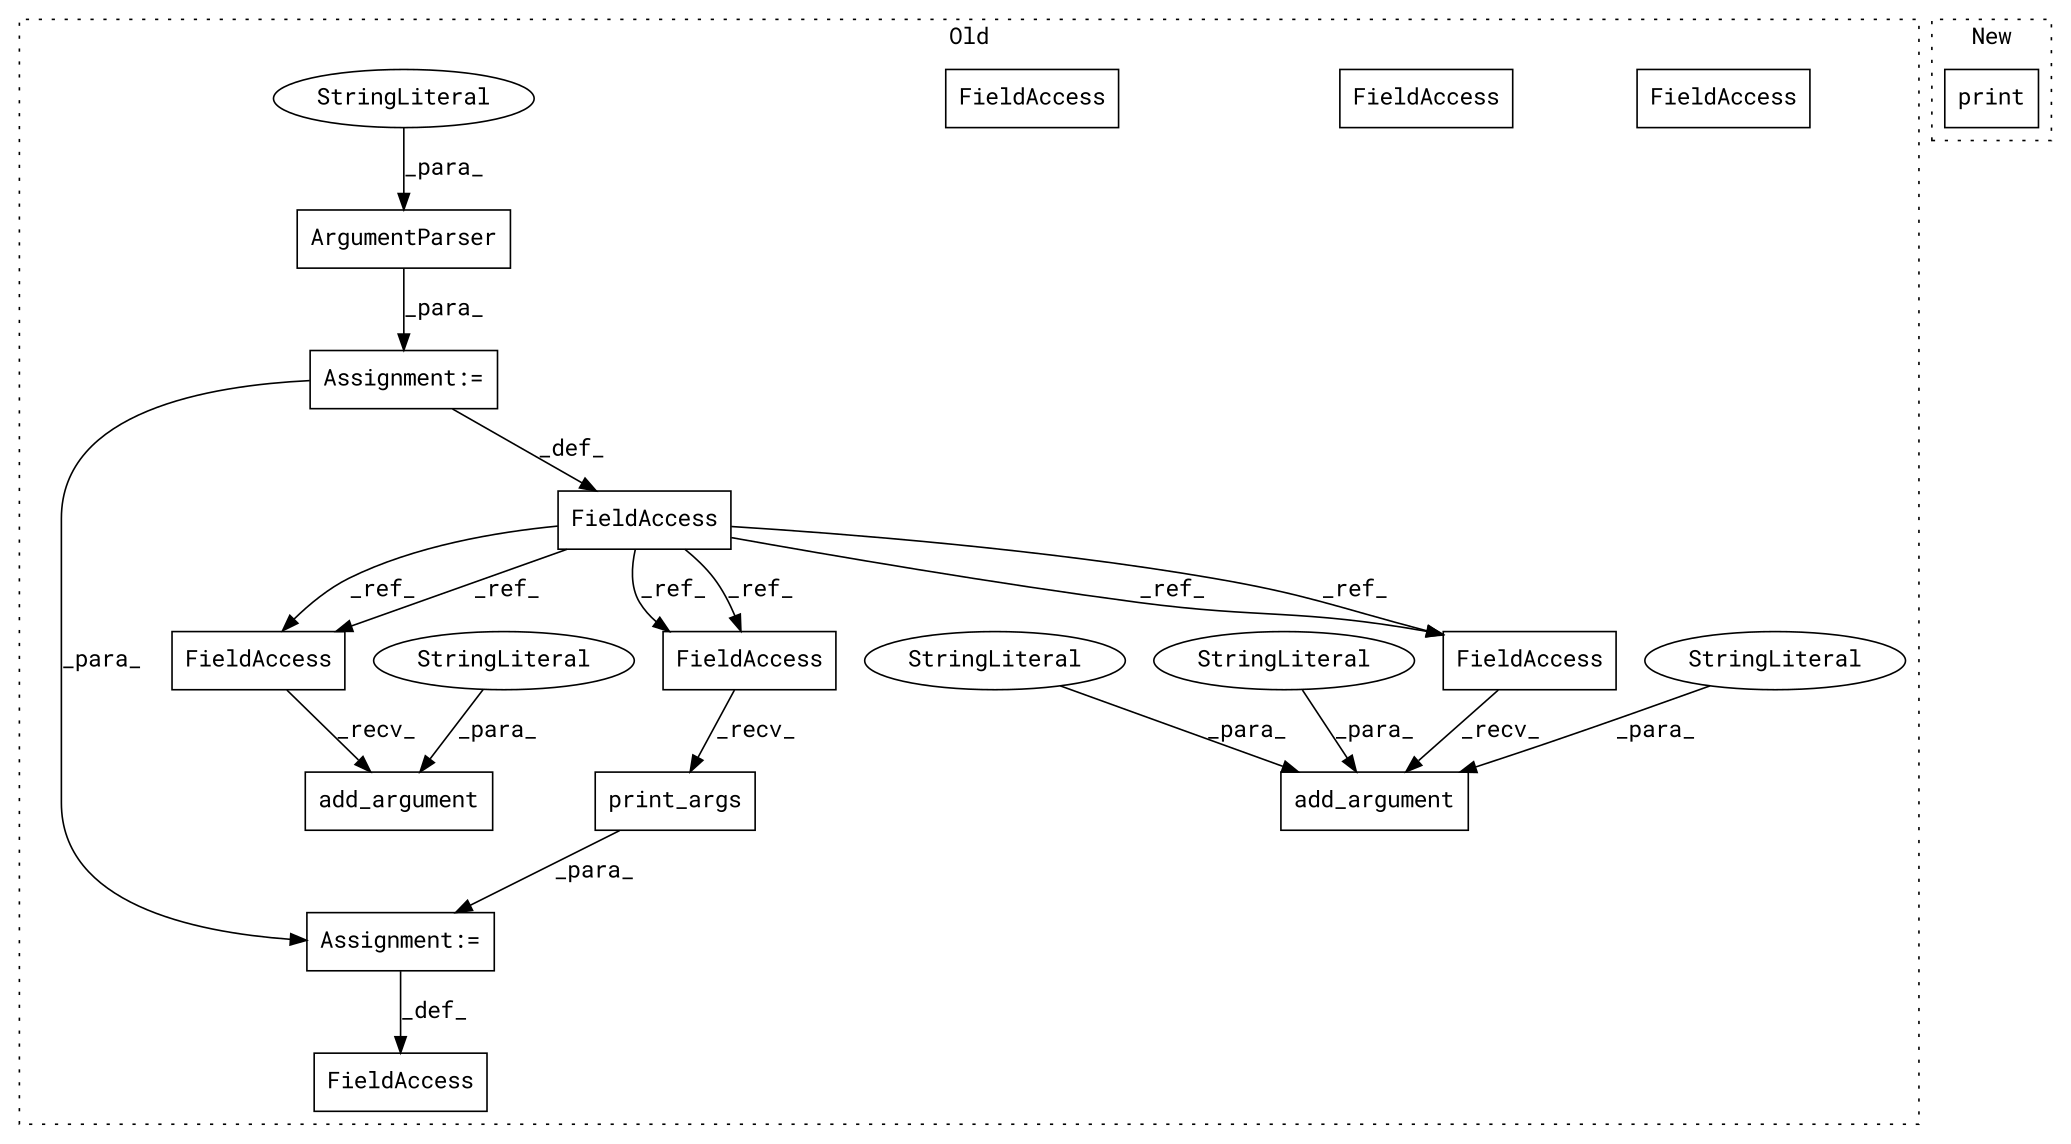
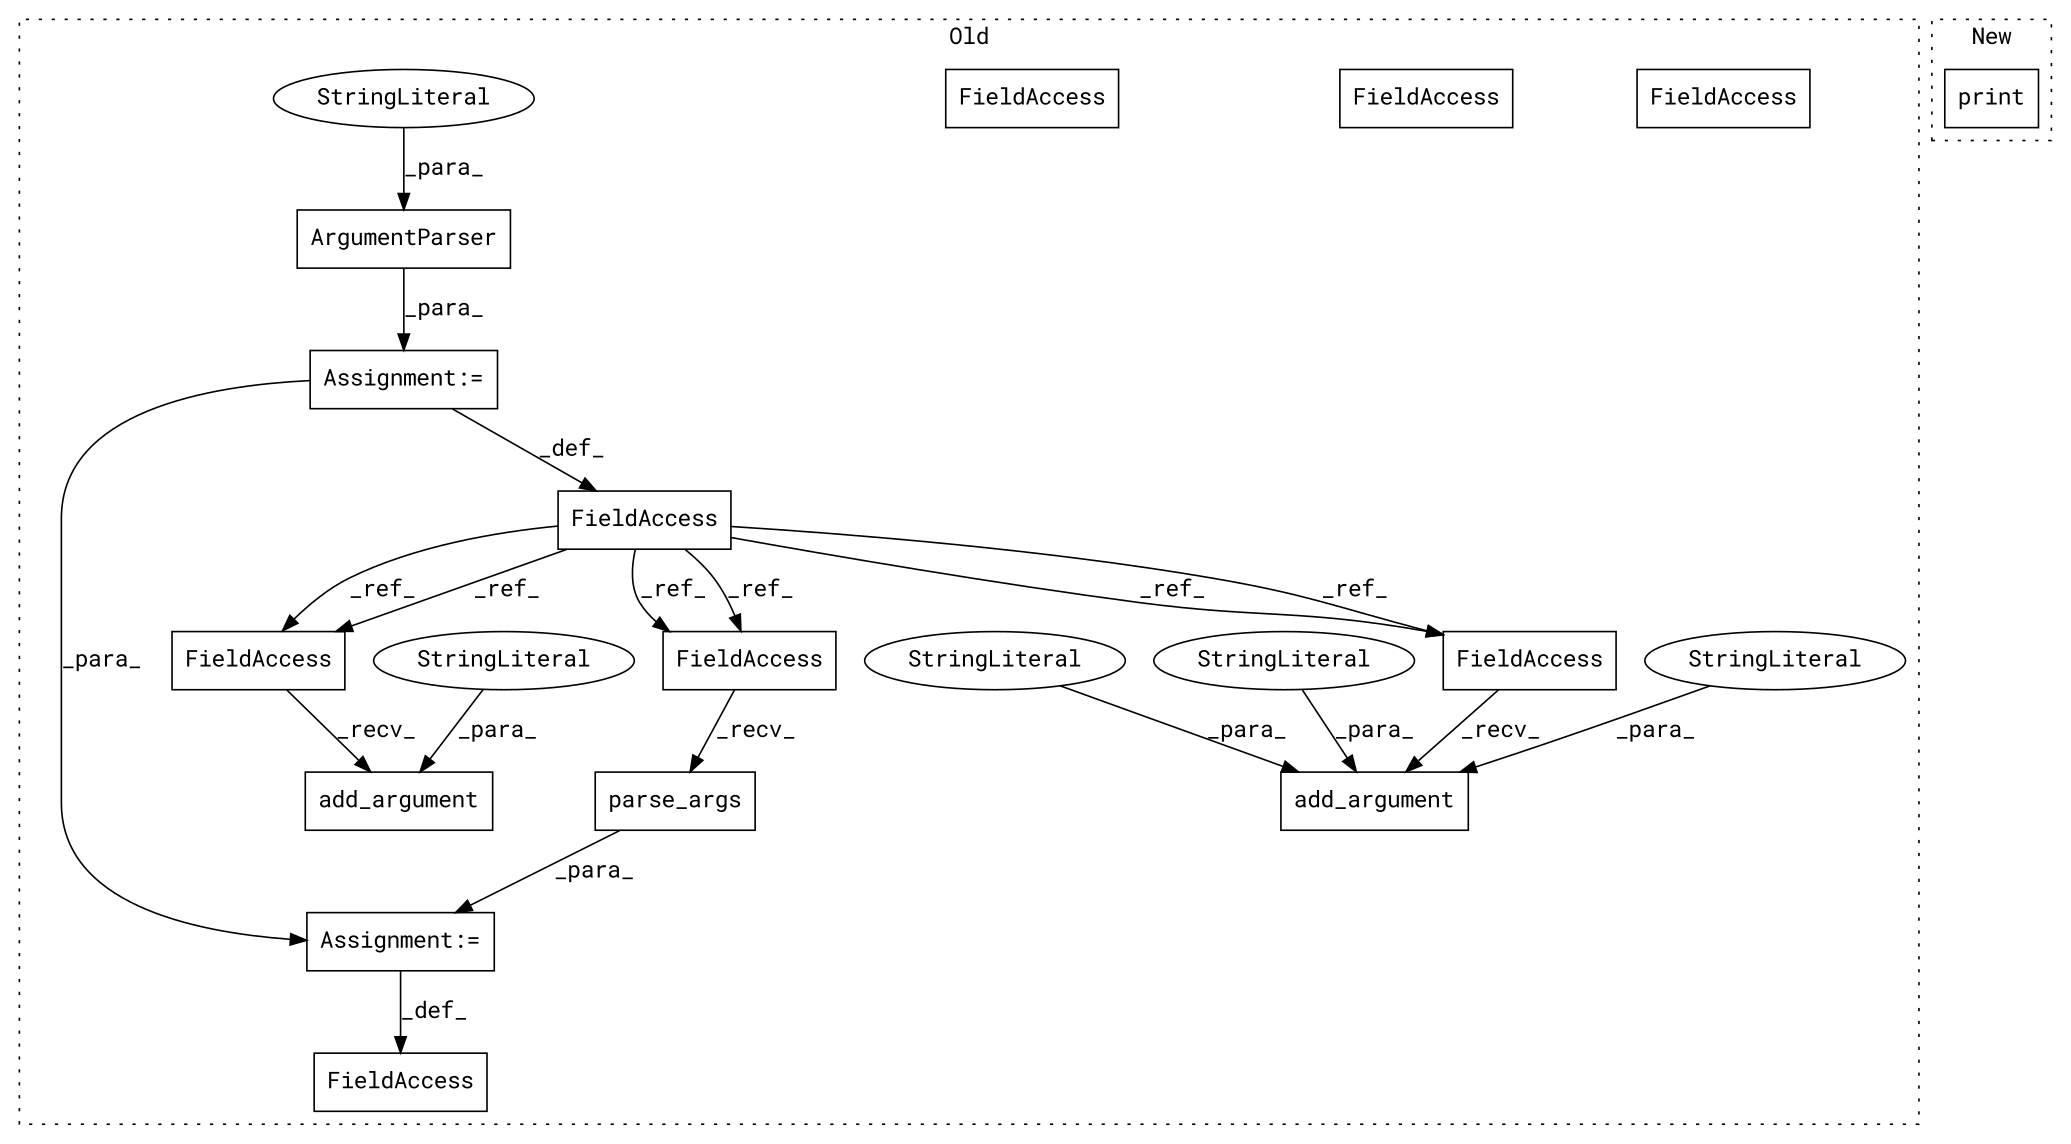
node "print_args": label "print_args" -> "parse_args"
